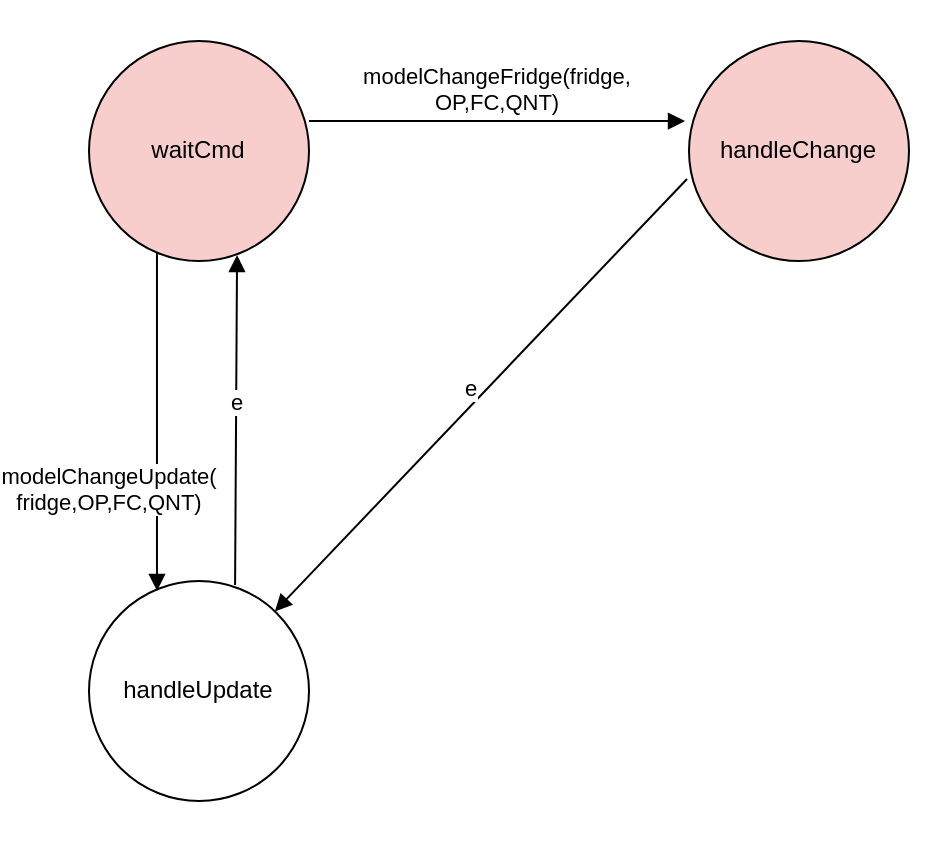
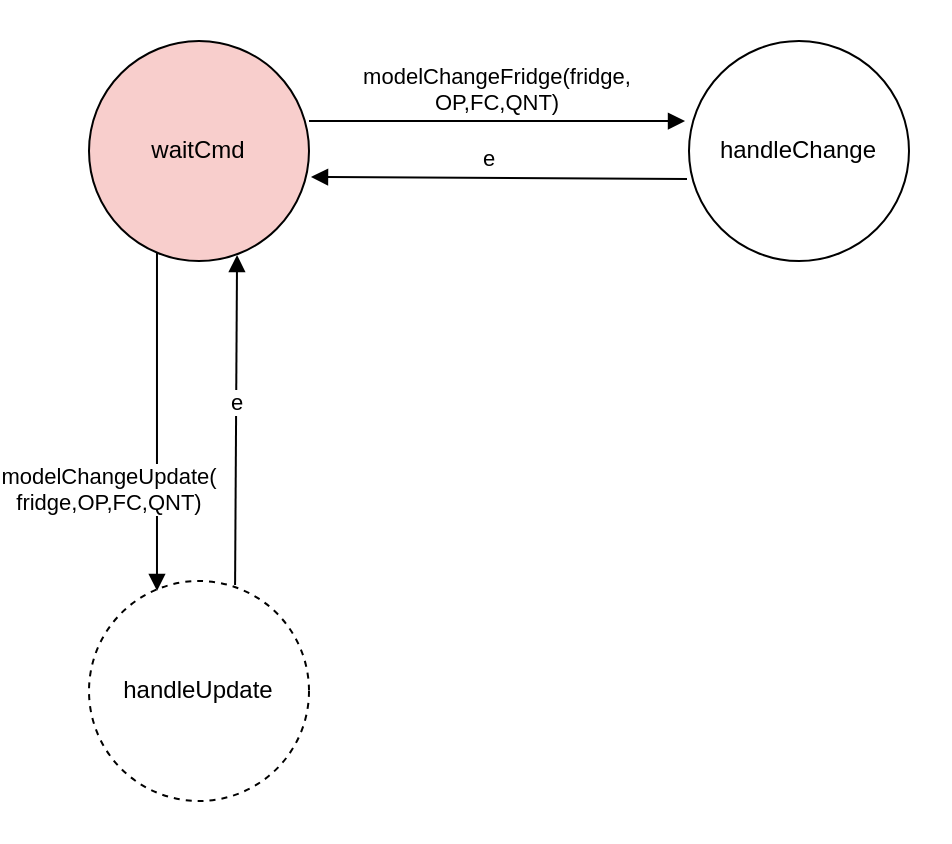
node "handleChange": fillcolor #f8cecc -> #ffffff
edge "handleChange" -> "handleUpdate": now "handleChange" -> "waitCmd"
node "handleUpdate": style solid -> dashed
